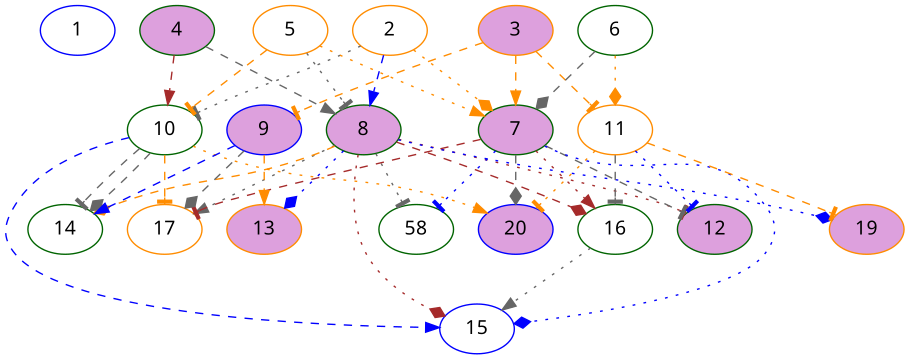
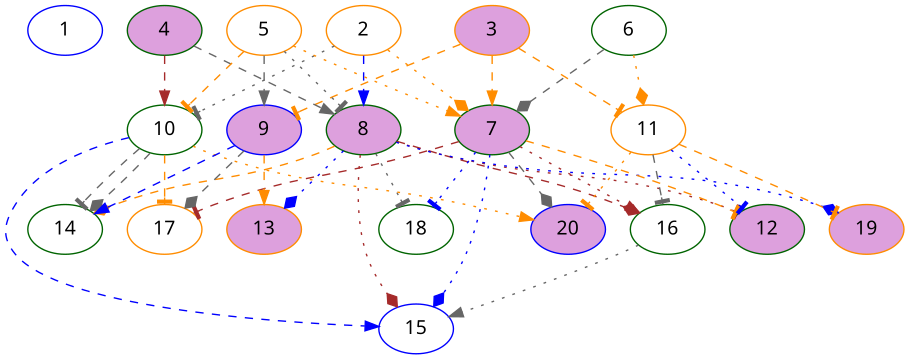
edge "5" -> "9": added
edge "7" -> "12": color gray40 -> darkorange
edge "8" -> "17": removed
node "58": label "58" -> "18"
